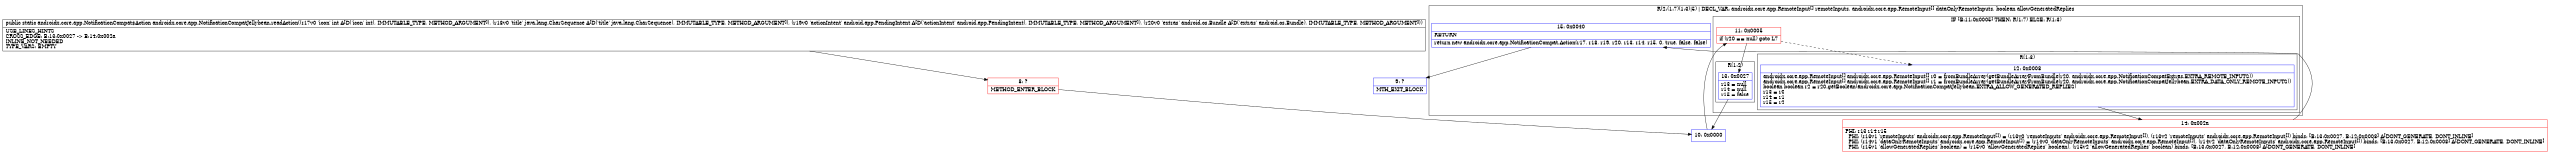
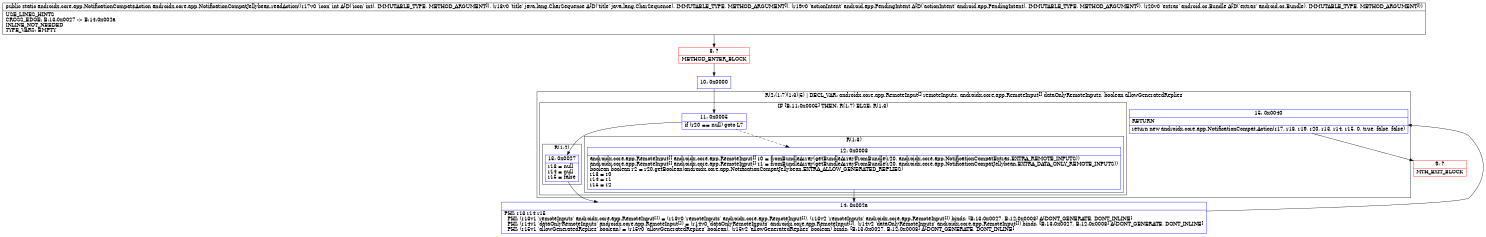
node "11: 0x0005": color red -> blue
node "9: ?": color blue -> red
edge "13: 0x0027" -> "10: 0x0000": now "13: 0x0027" -> "14: 0x002a"
node "14: 0x002a": color red -> blue
